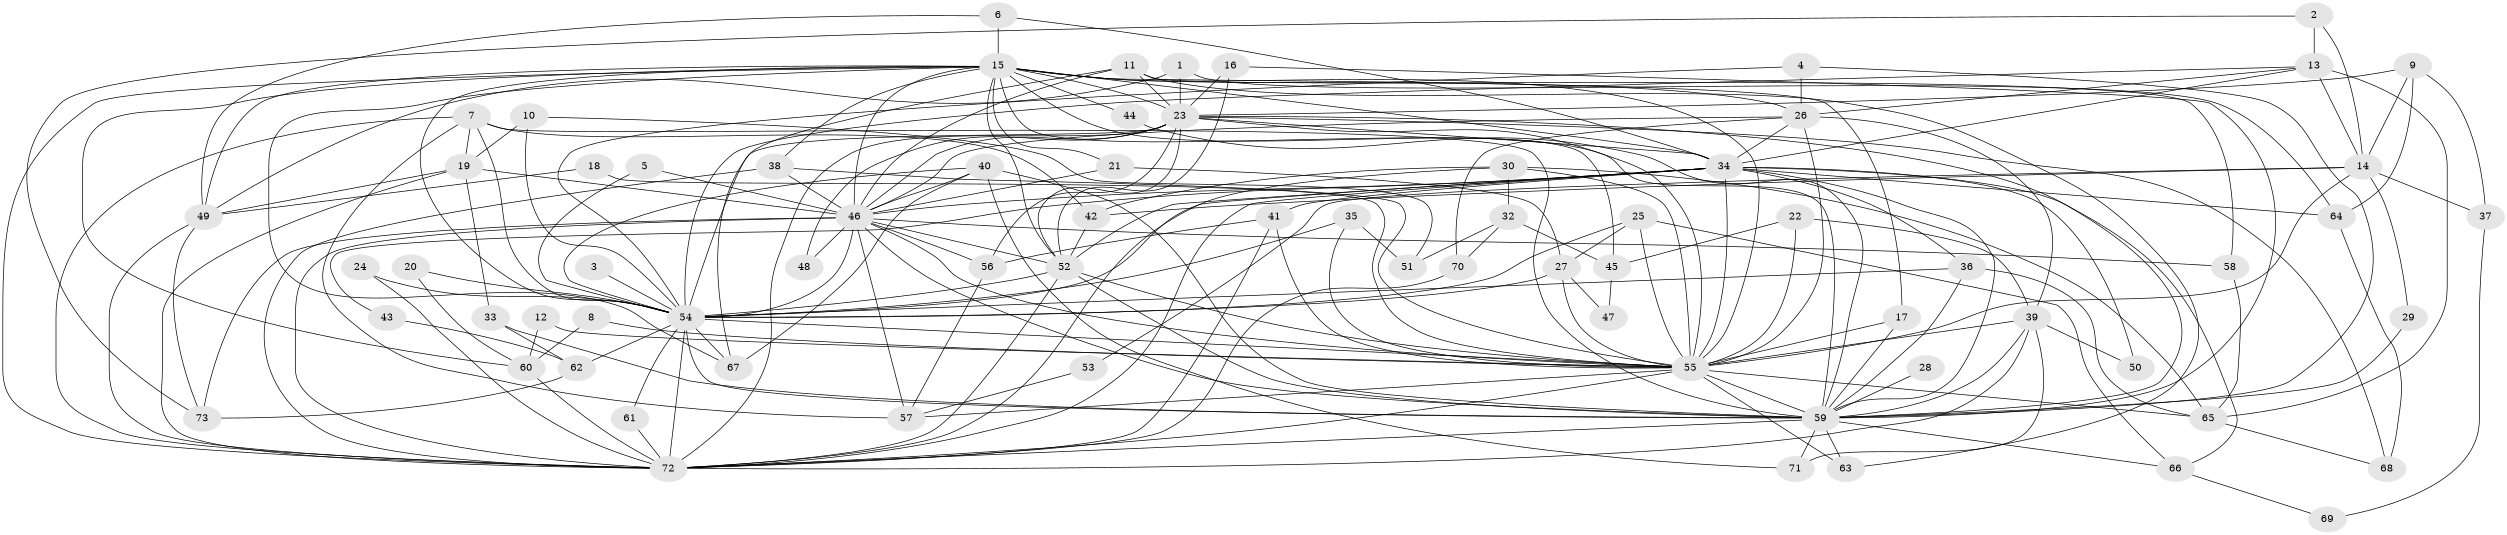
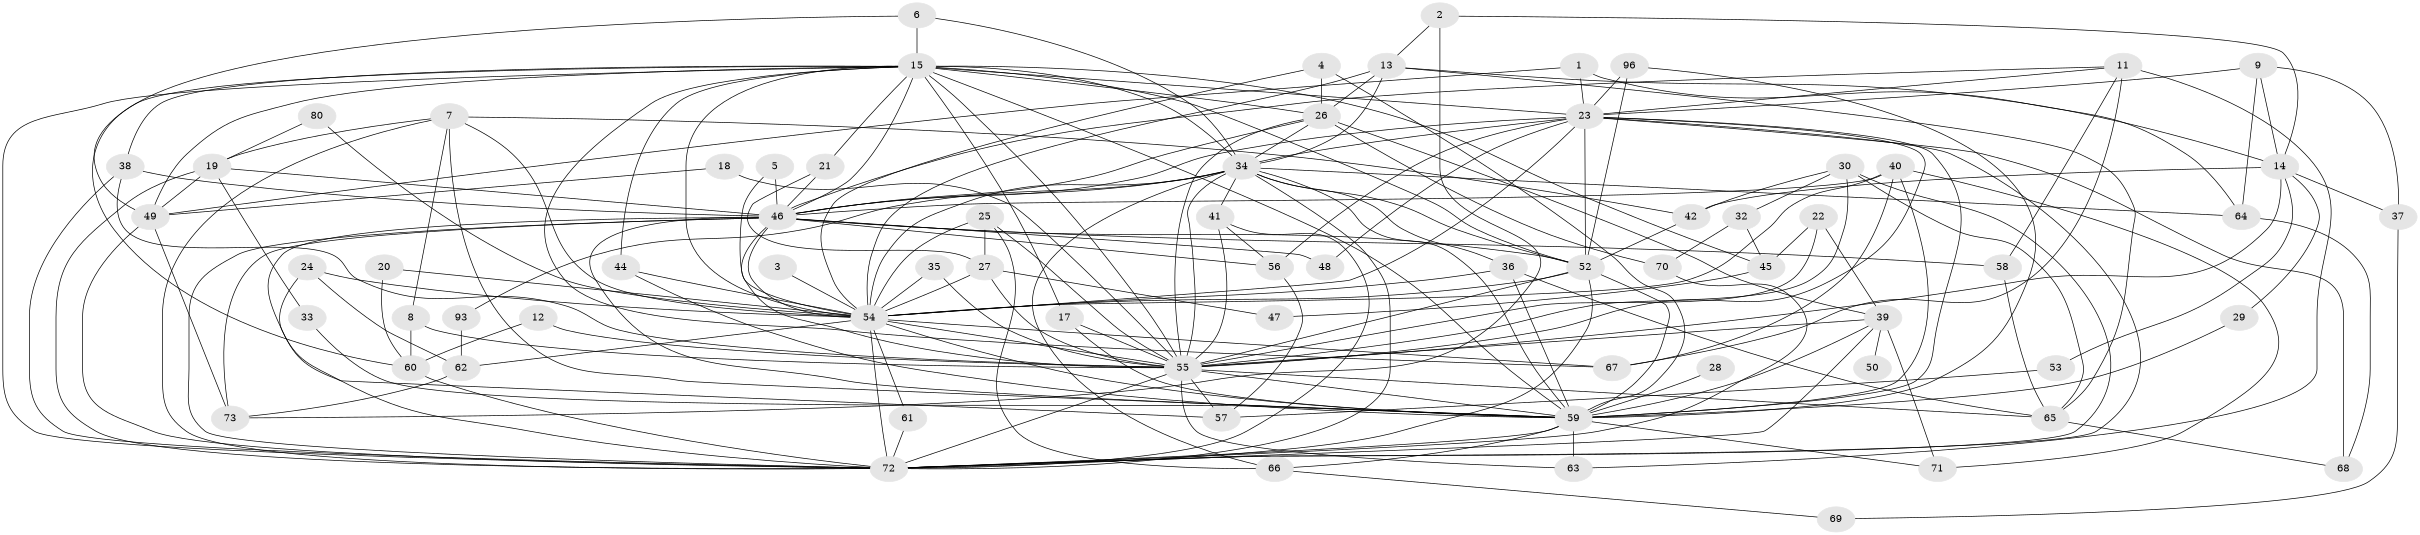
node "16": label "16" -> "96"
node "10": label "10" -> "80"
edge "34" -- "50": removed
node "51": removed
edge "44" -- "54": added
node "43": label "43" -> "93"
edge "33" -- "62": now "24" -- "62"
edge "7" -- "57": now "7" -- "8"
